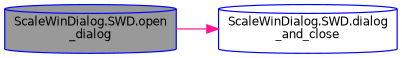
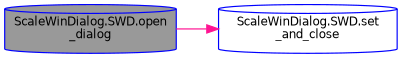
node "ScaleWinDialog.SWD.dialog _and_close": label "ScaleWinDialog.SWD.dialog _and_close" -> "ScaleWinDialog.SWD.set _and_close"
